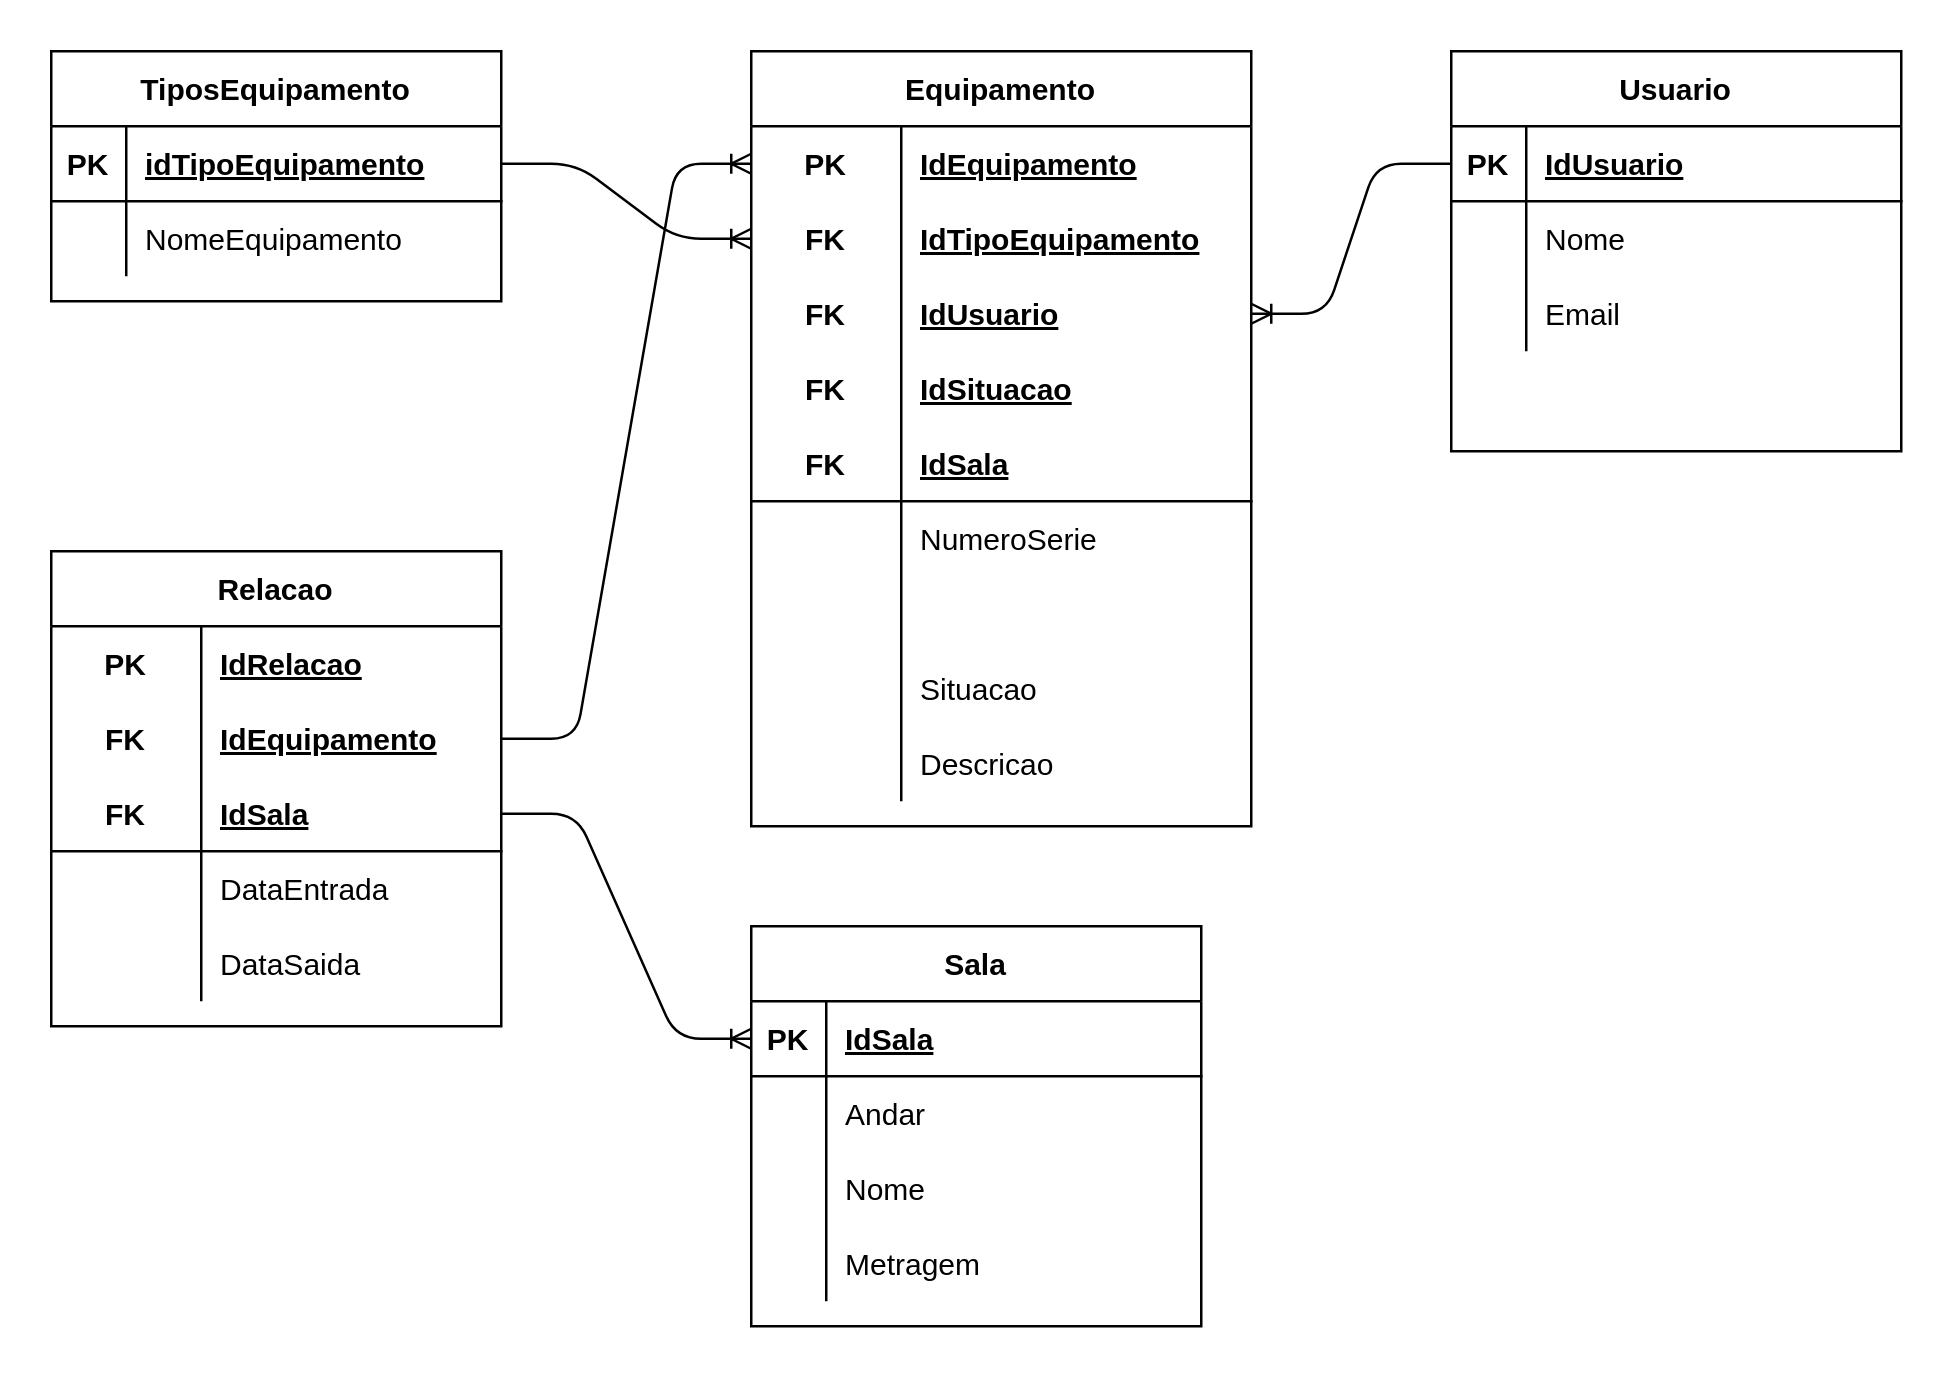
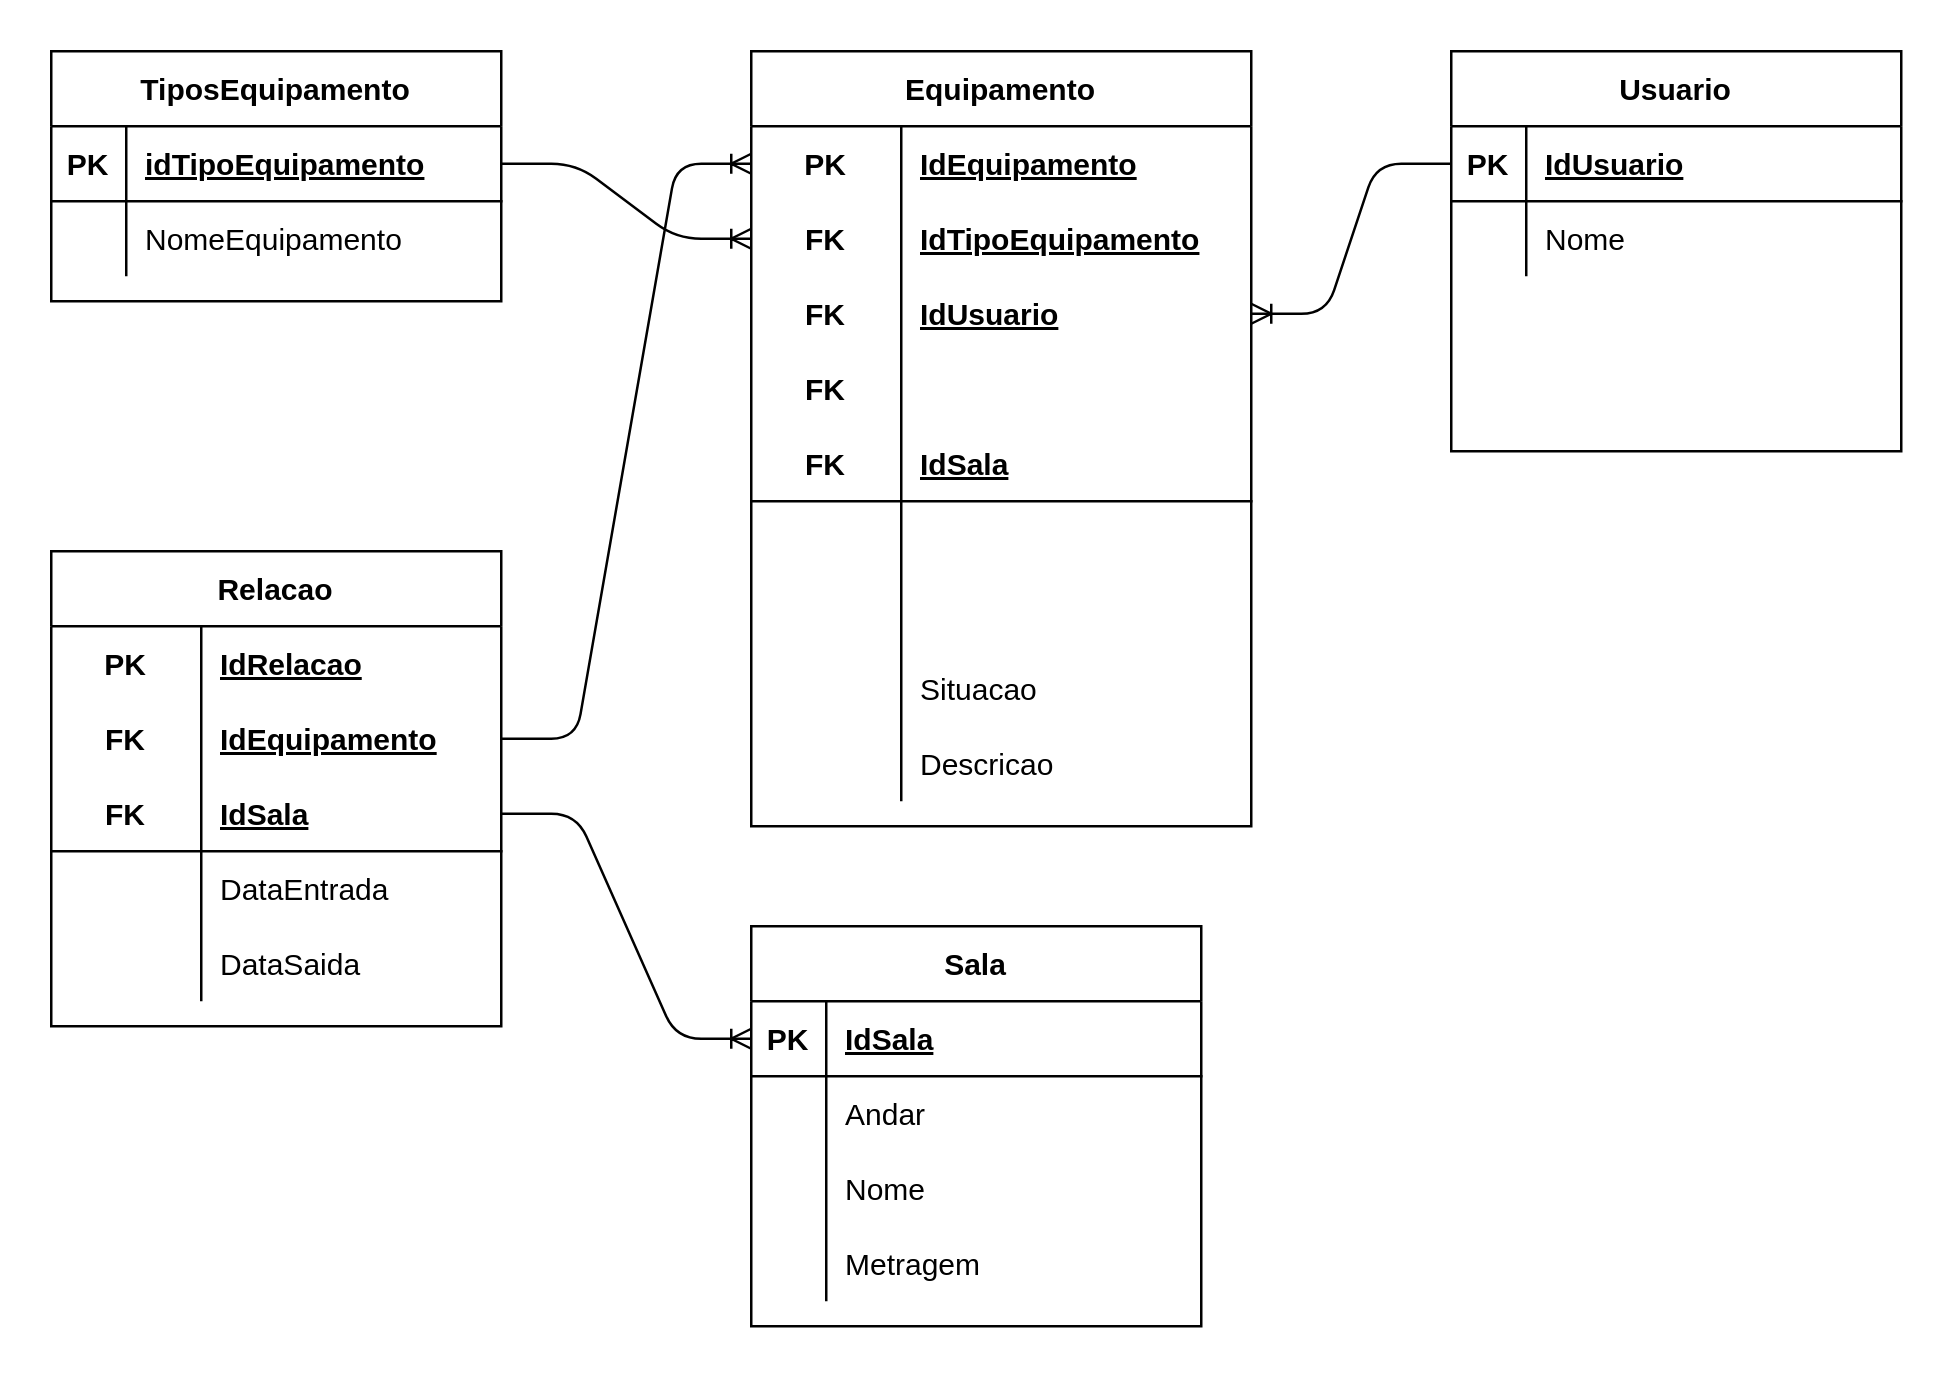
node "Email": removed
node "IdSituacao": removed
node "NumeroSerie": removed
